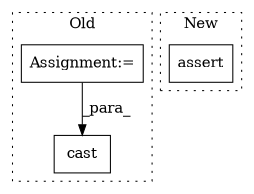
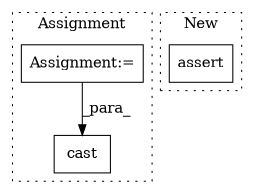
cluster "Old": label "Old" -> "Assignment"
